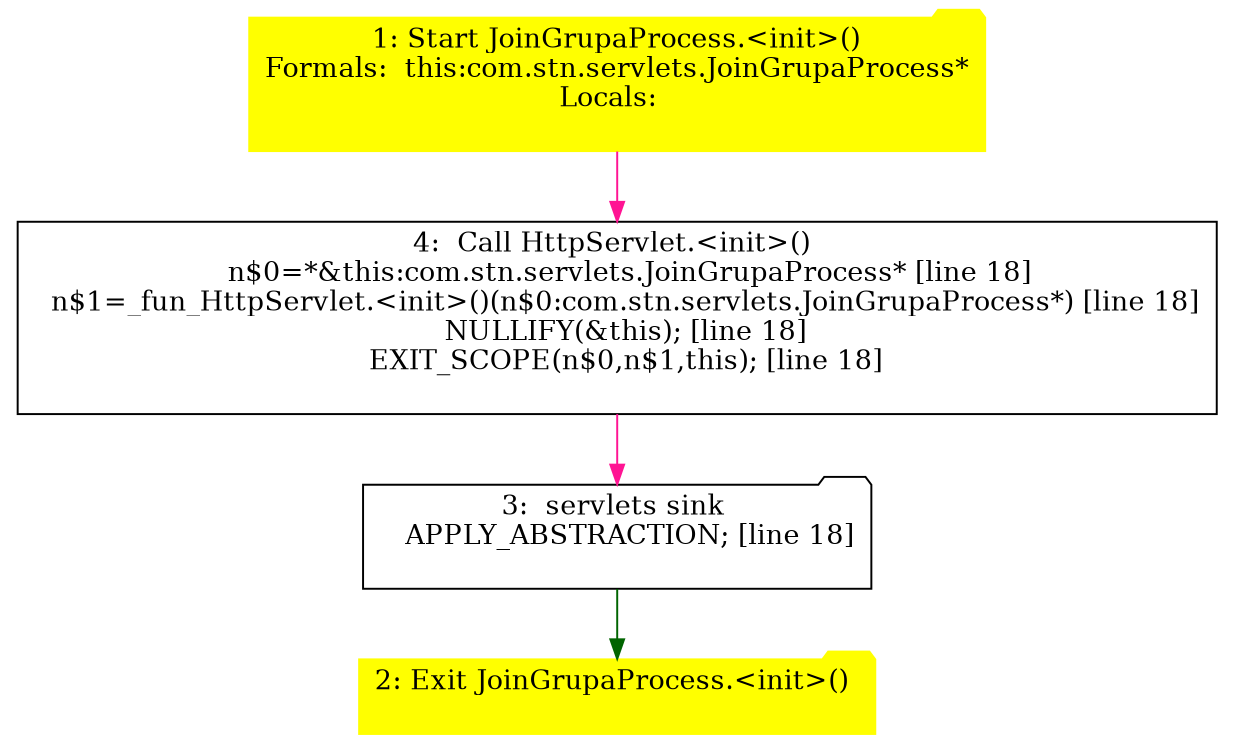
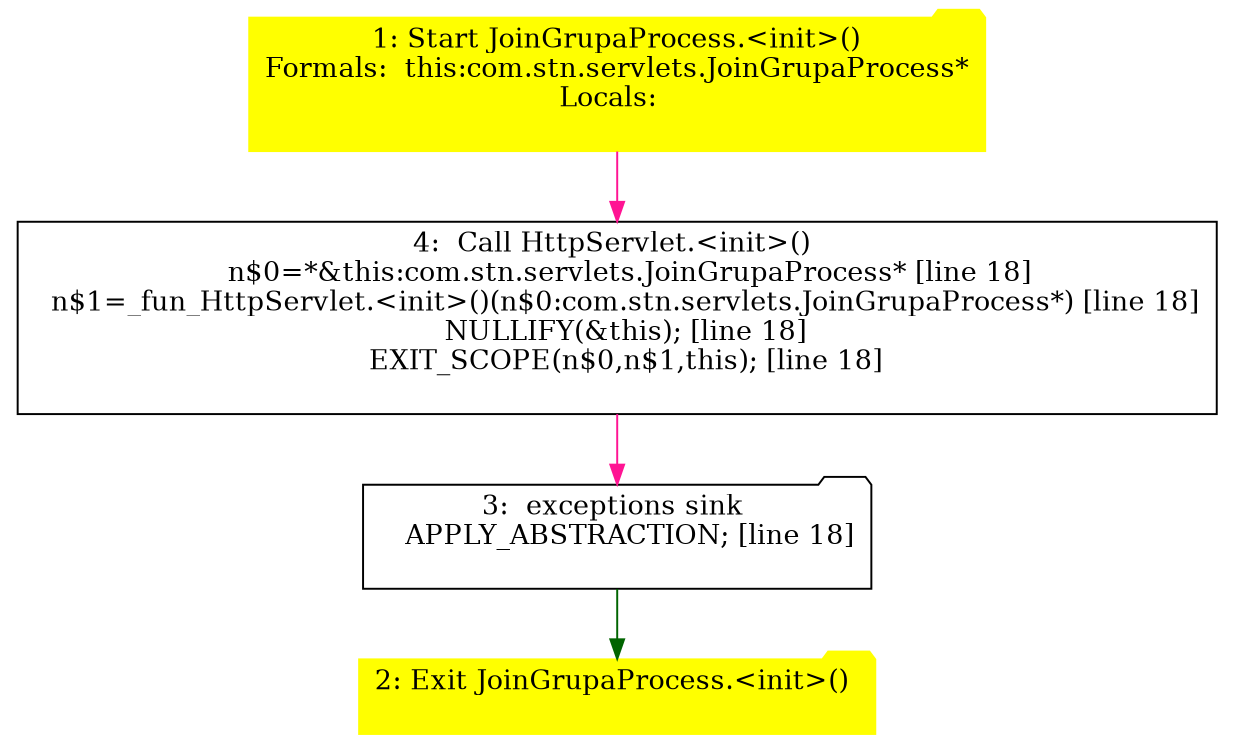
node "3:  servlets sink APPLY_ABSTRACTION; [line 18]": label "3:  servlets sink APPLY_ABSTRACTION; [line 18]" -> "3:  exceptions sink APPLY_ABSTRACTION; [line 18]"
